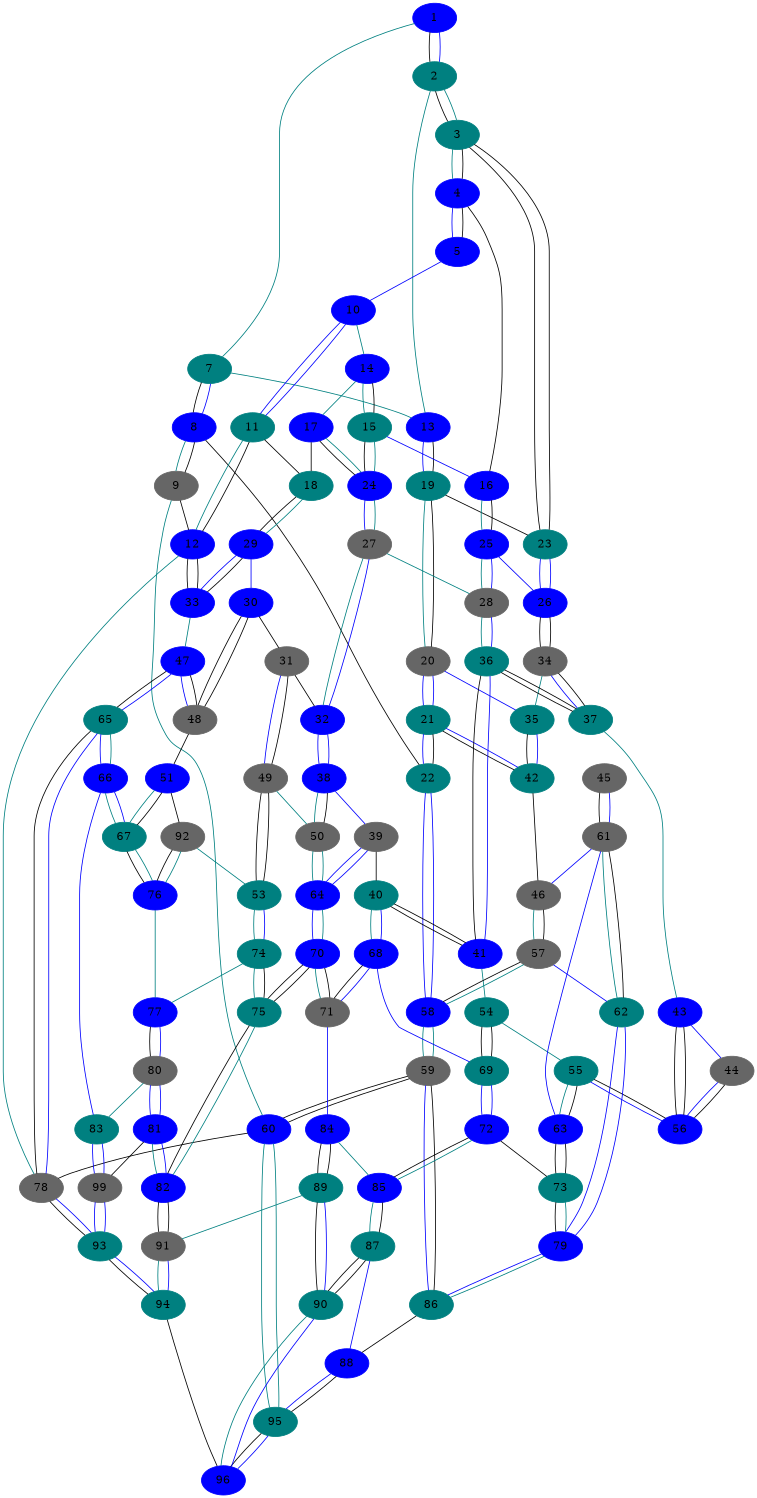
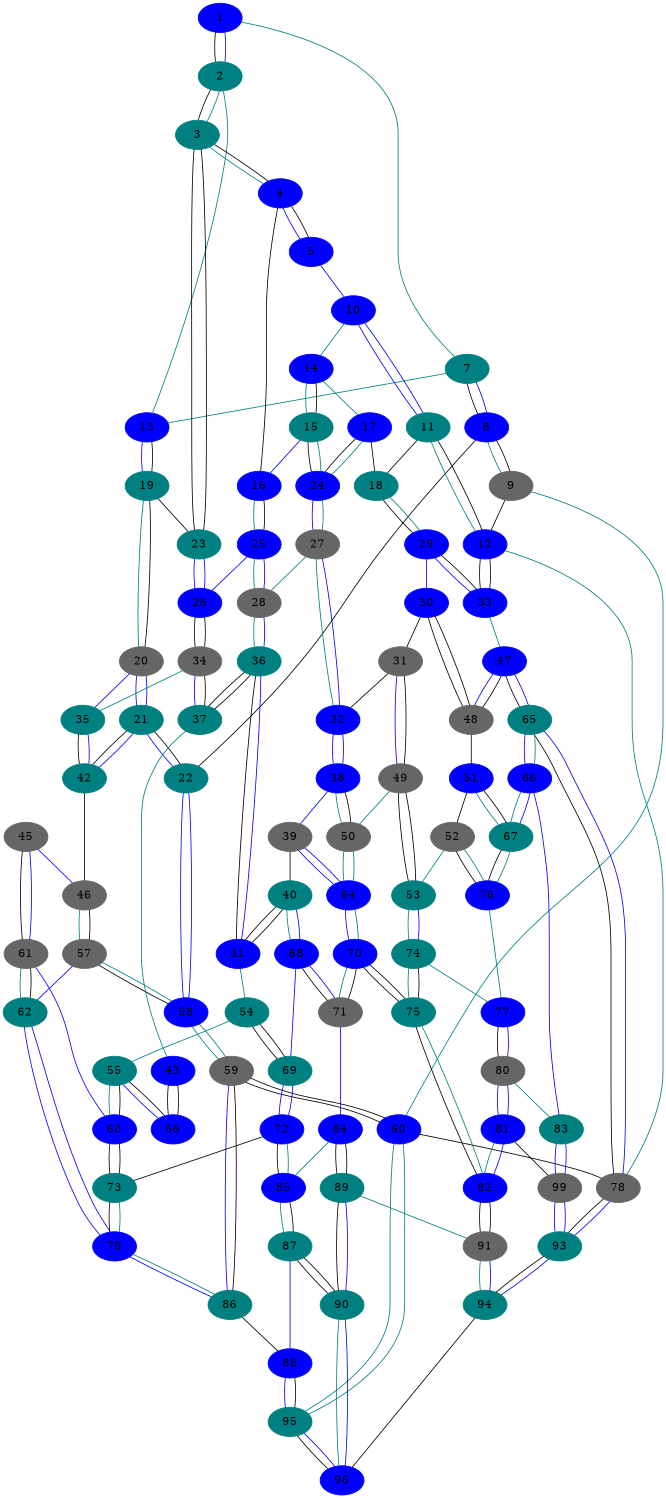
node "92": label "92" -> "52"
edge "61" -- "46": now "45" -- "46"
node "44": removed
